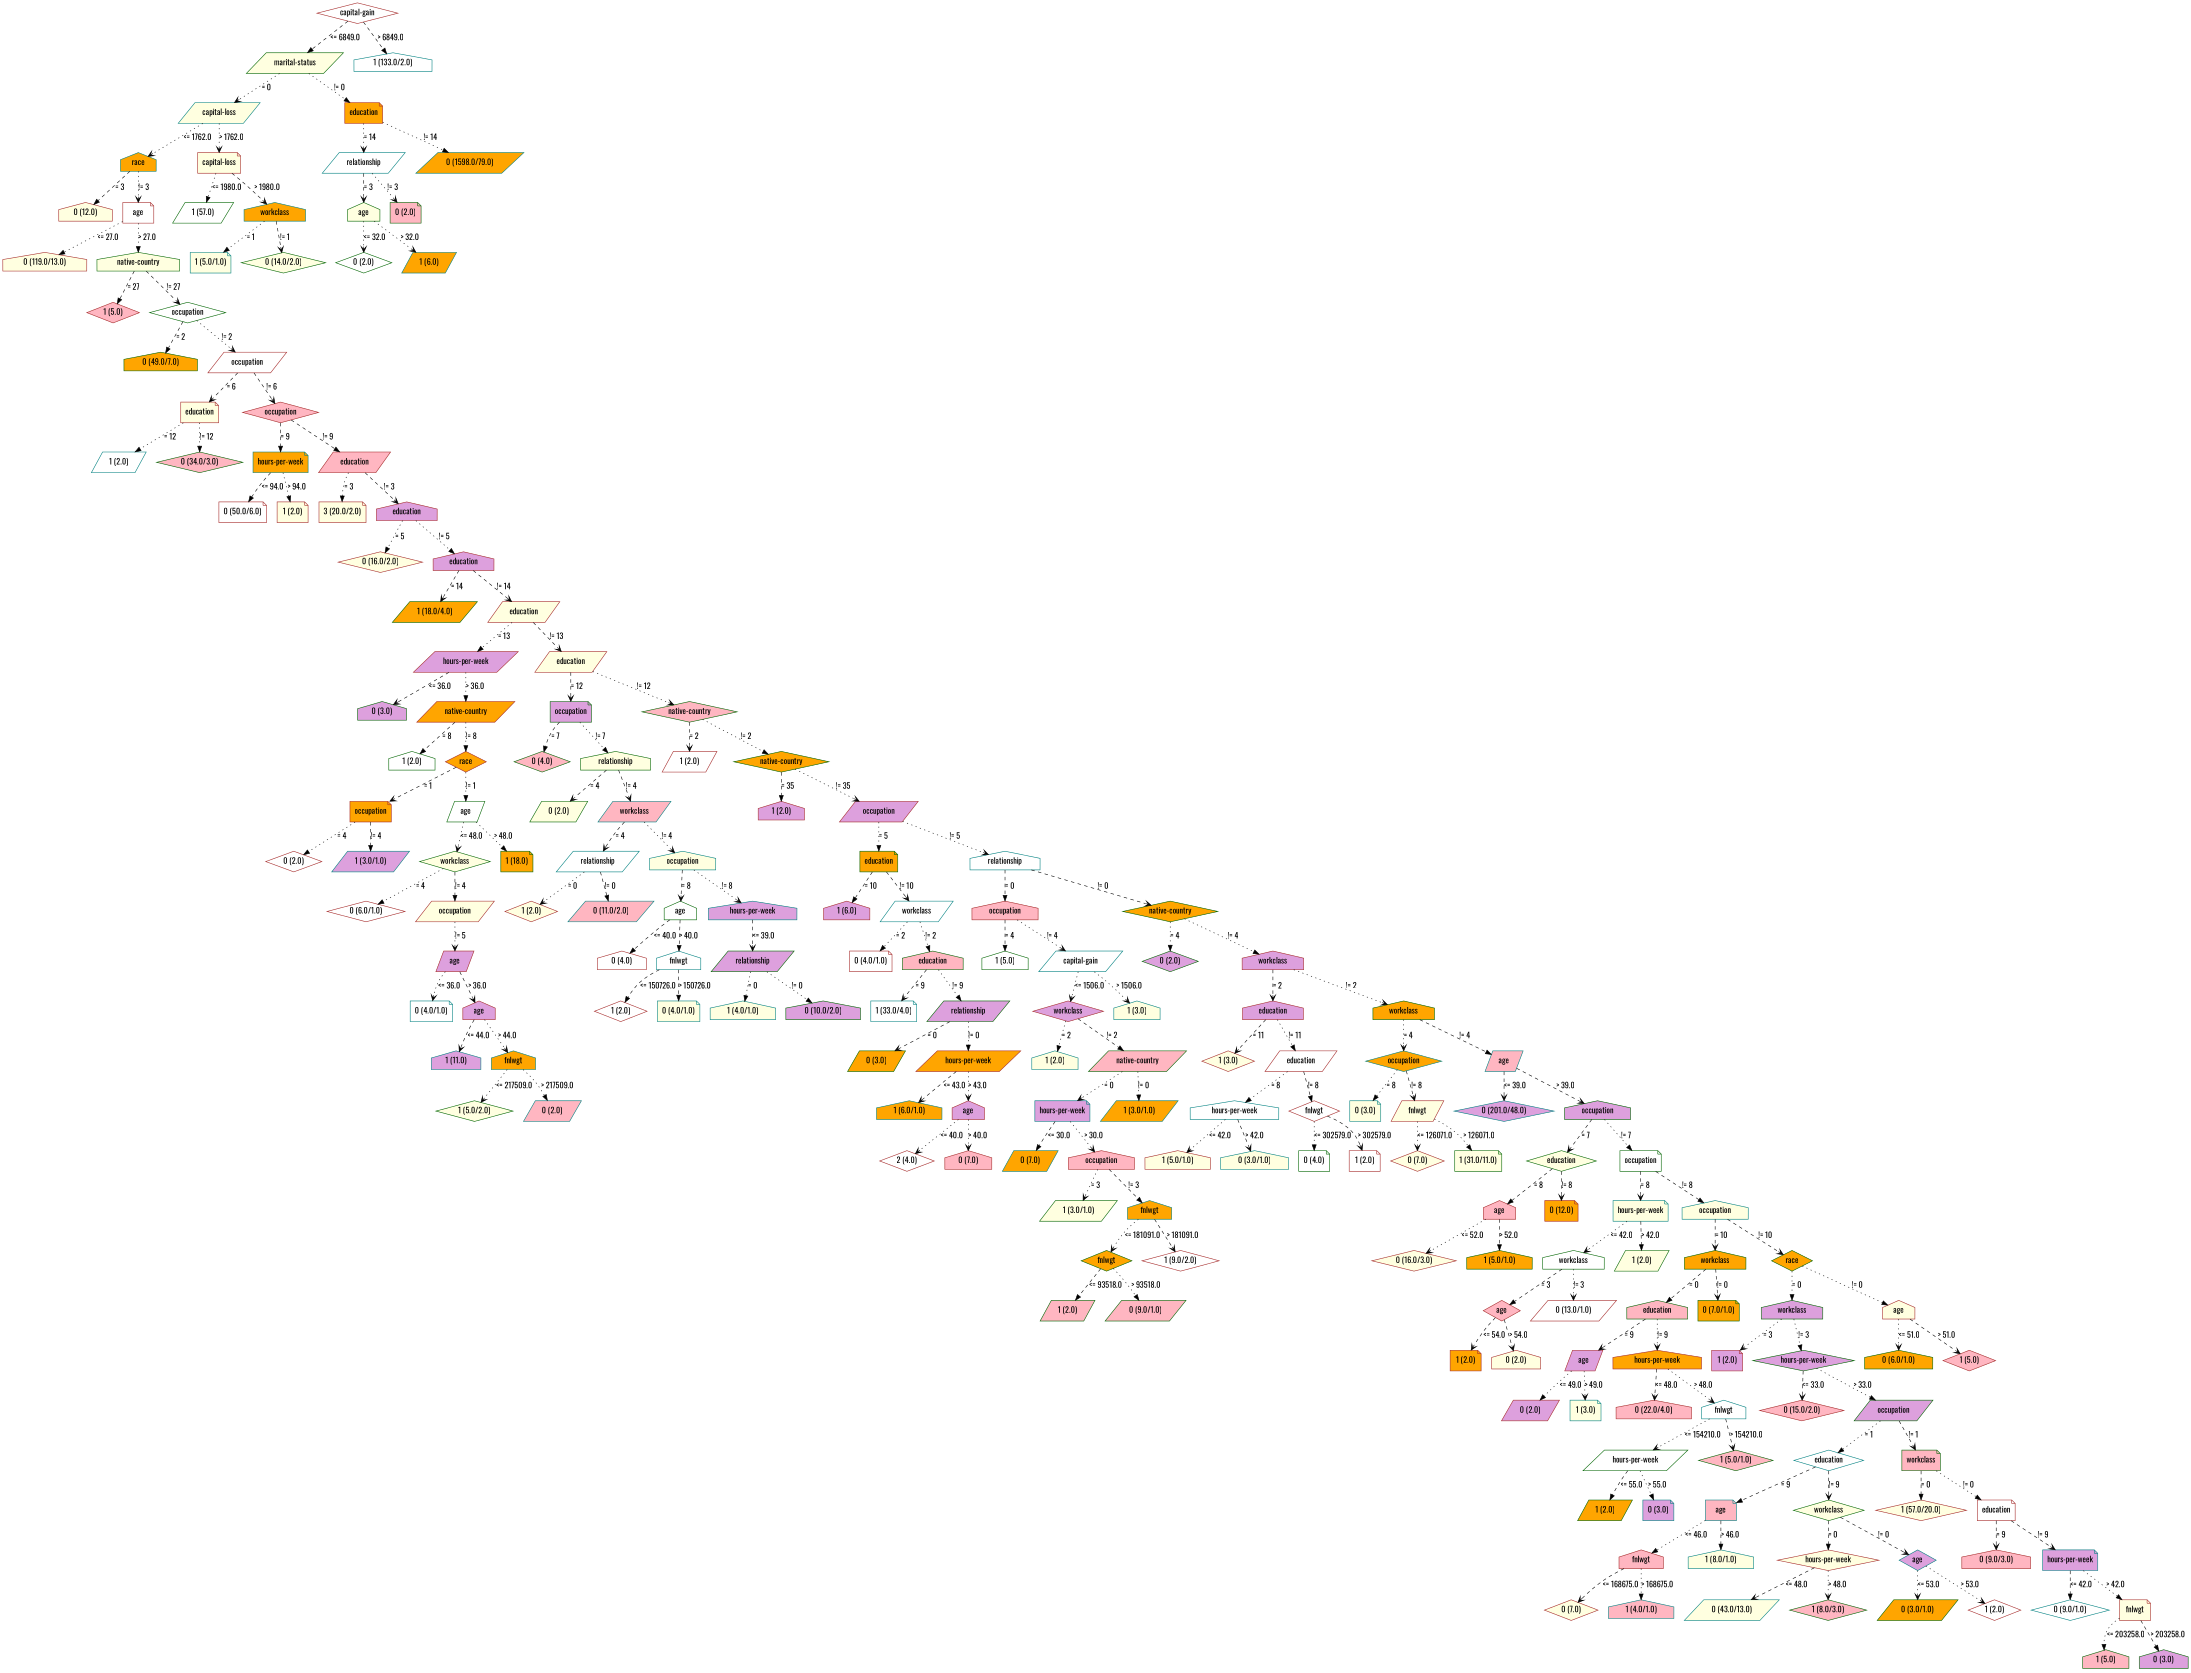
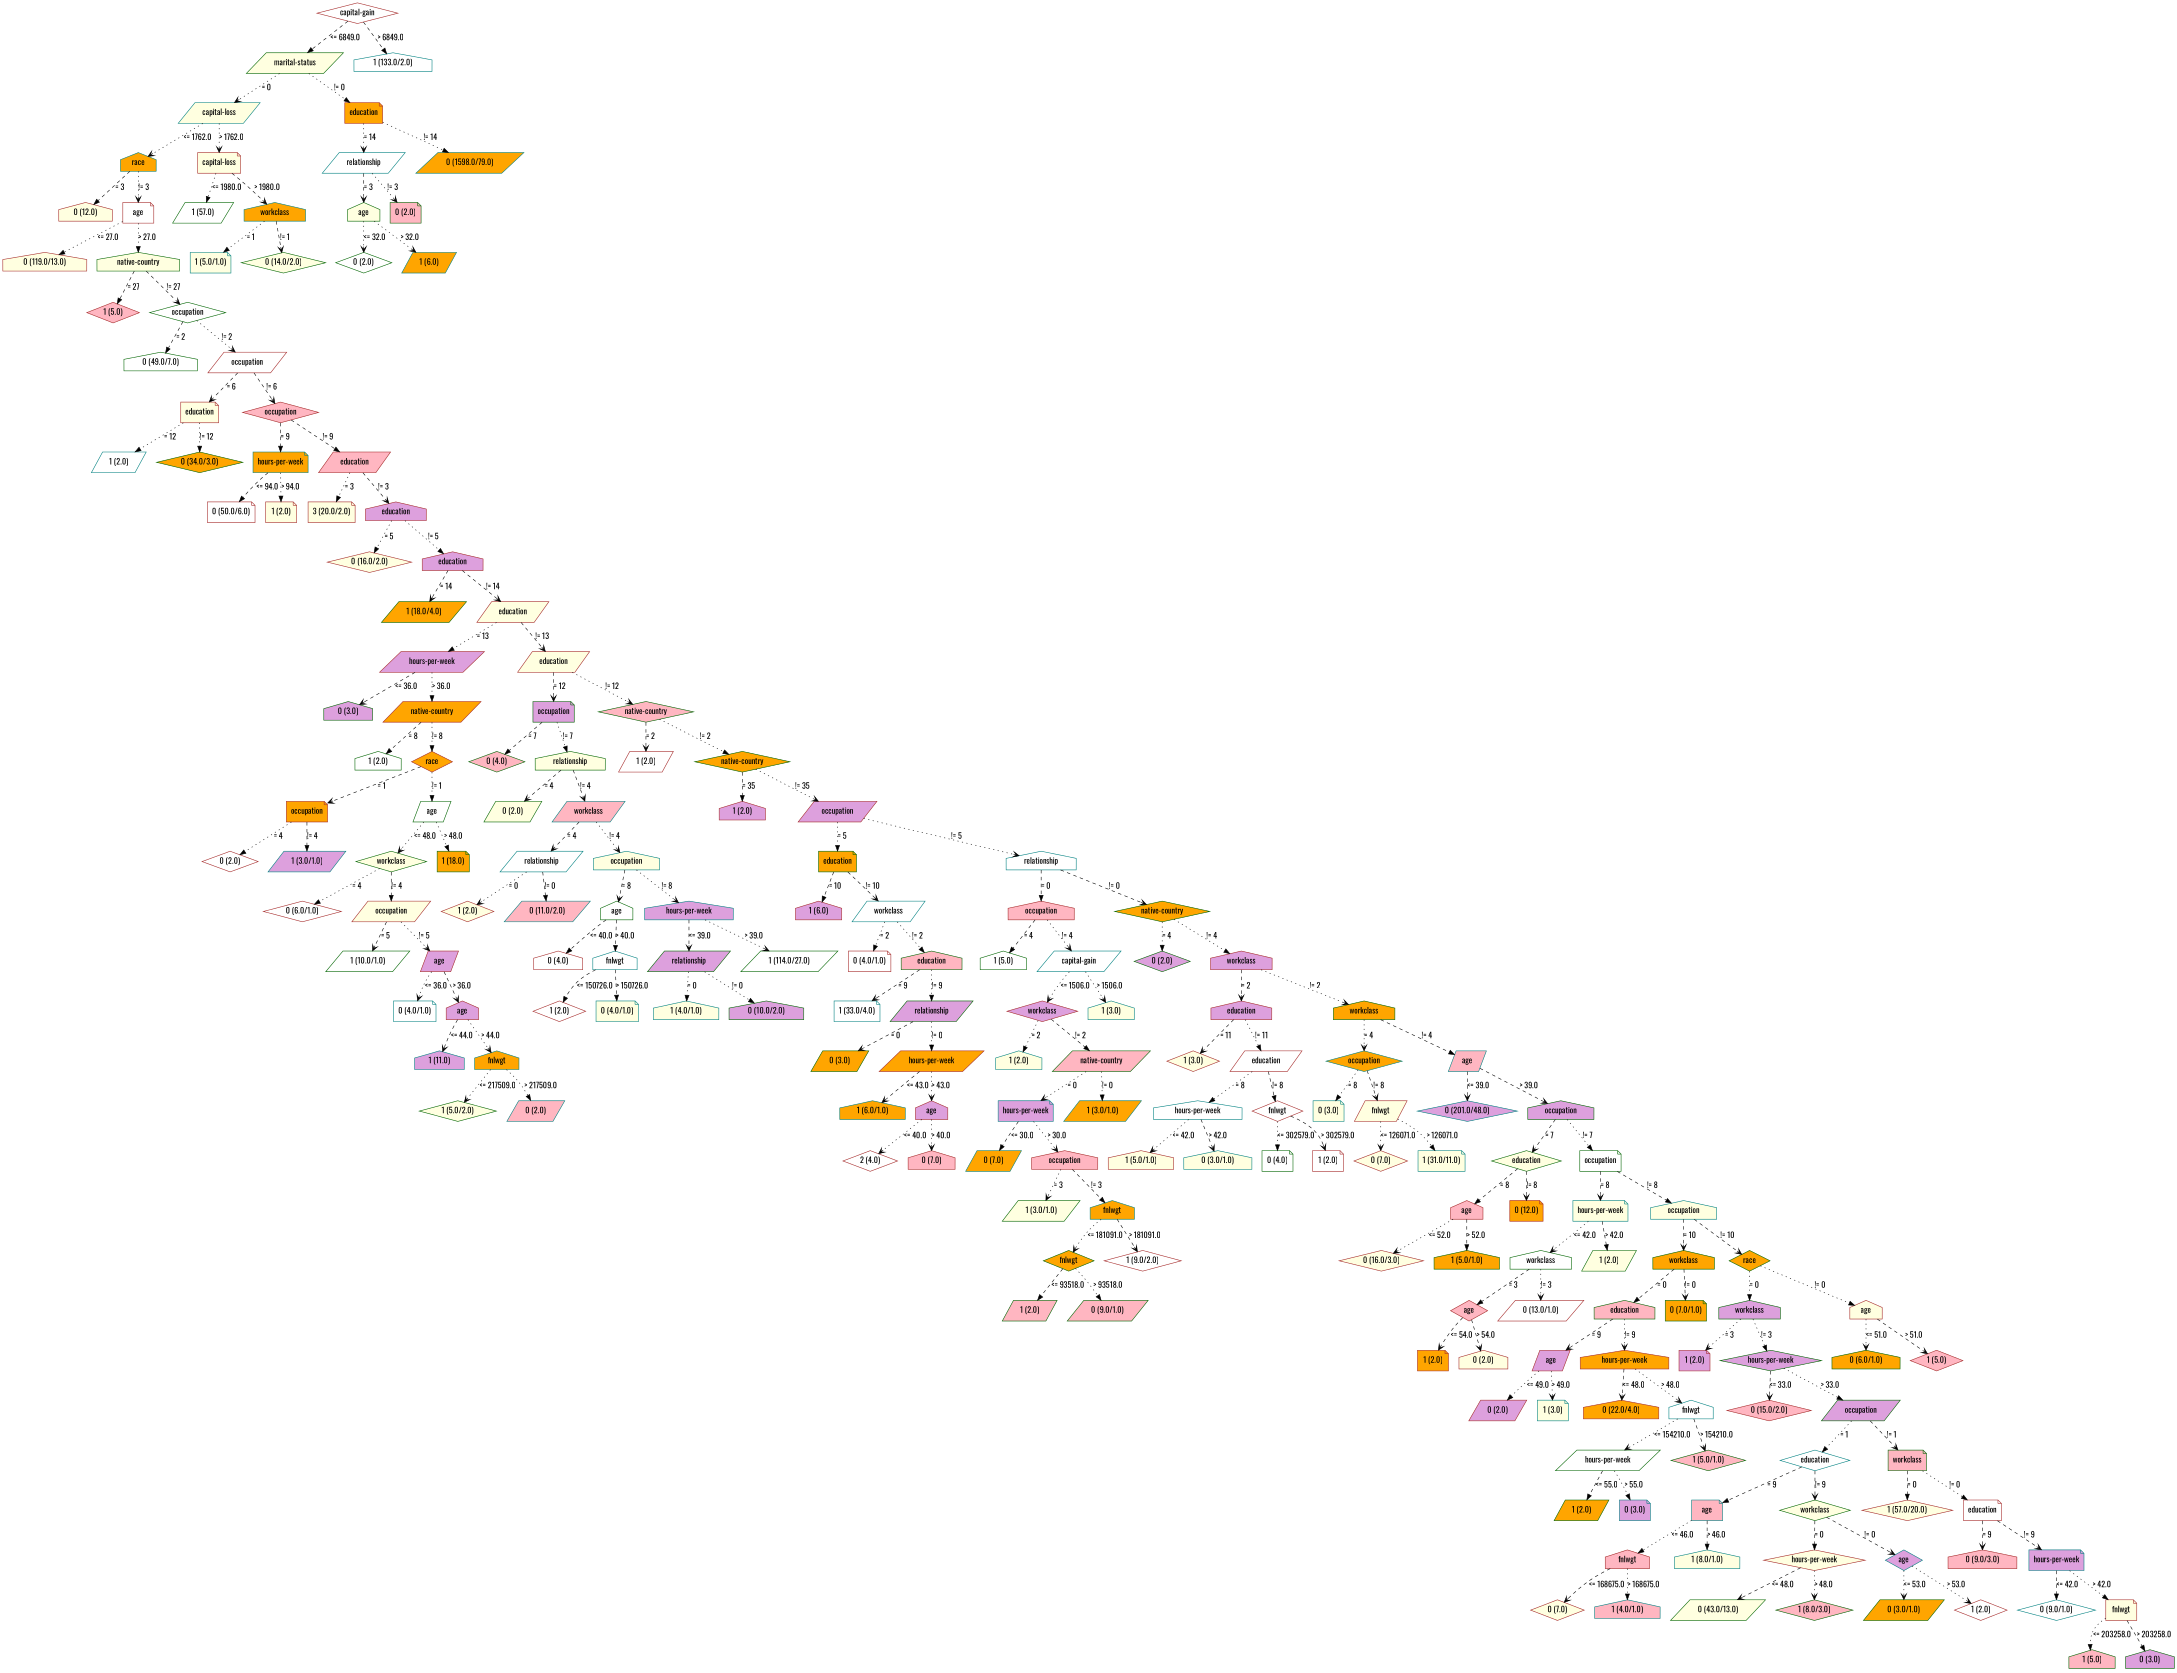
node "0 (49.0/7.0)": fillcolor orange -> white
node "0 (34.0/3.0)": fillcolor lightpink -> orange
node "1 (10.0/1.0)": added
node "1 (114.0/27.0)": added
node "1 (31.0/11.0)": color darkgreen -> teal
node "0 (22.0/4.0)": fillcolor lightpink -> orange
node "0 (43.0/13.0)": color teal -> darkgreen
